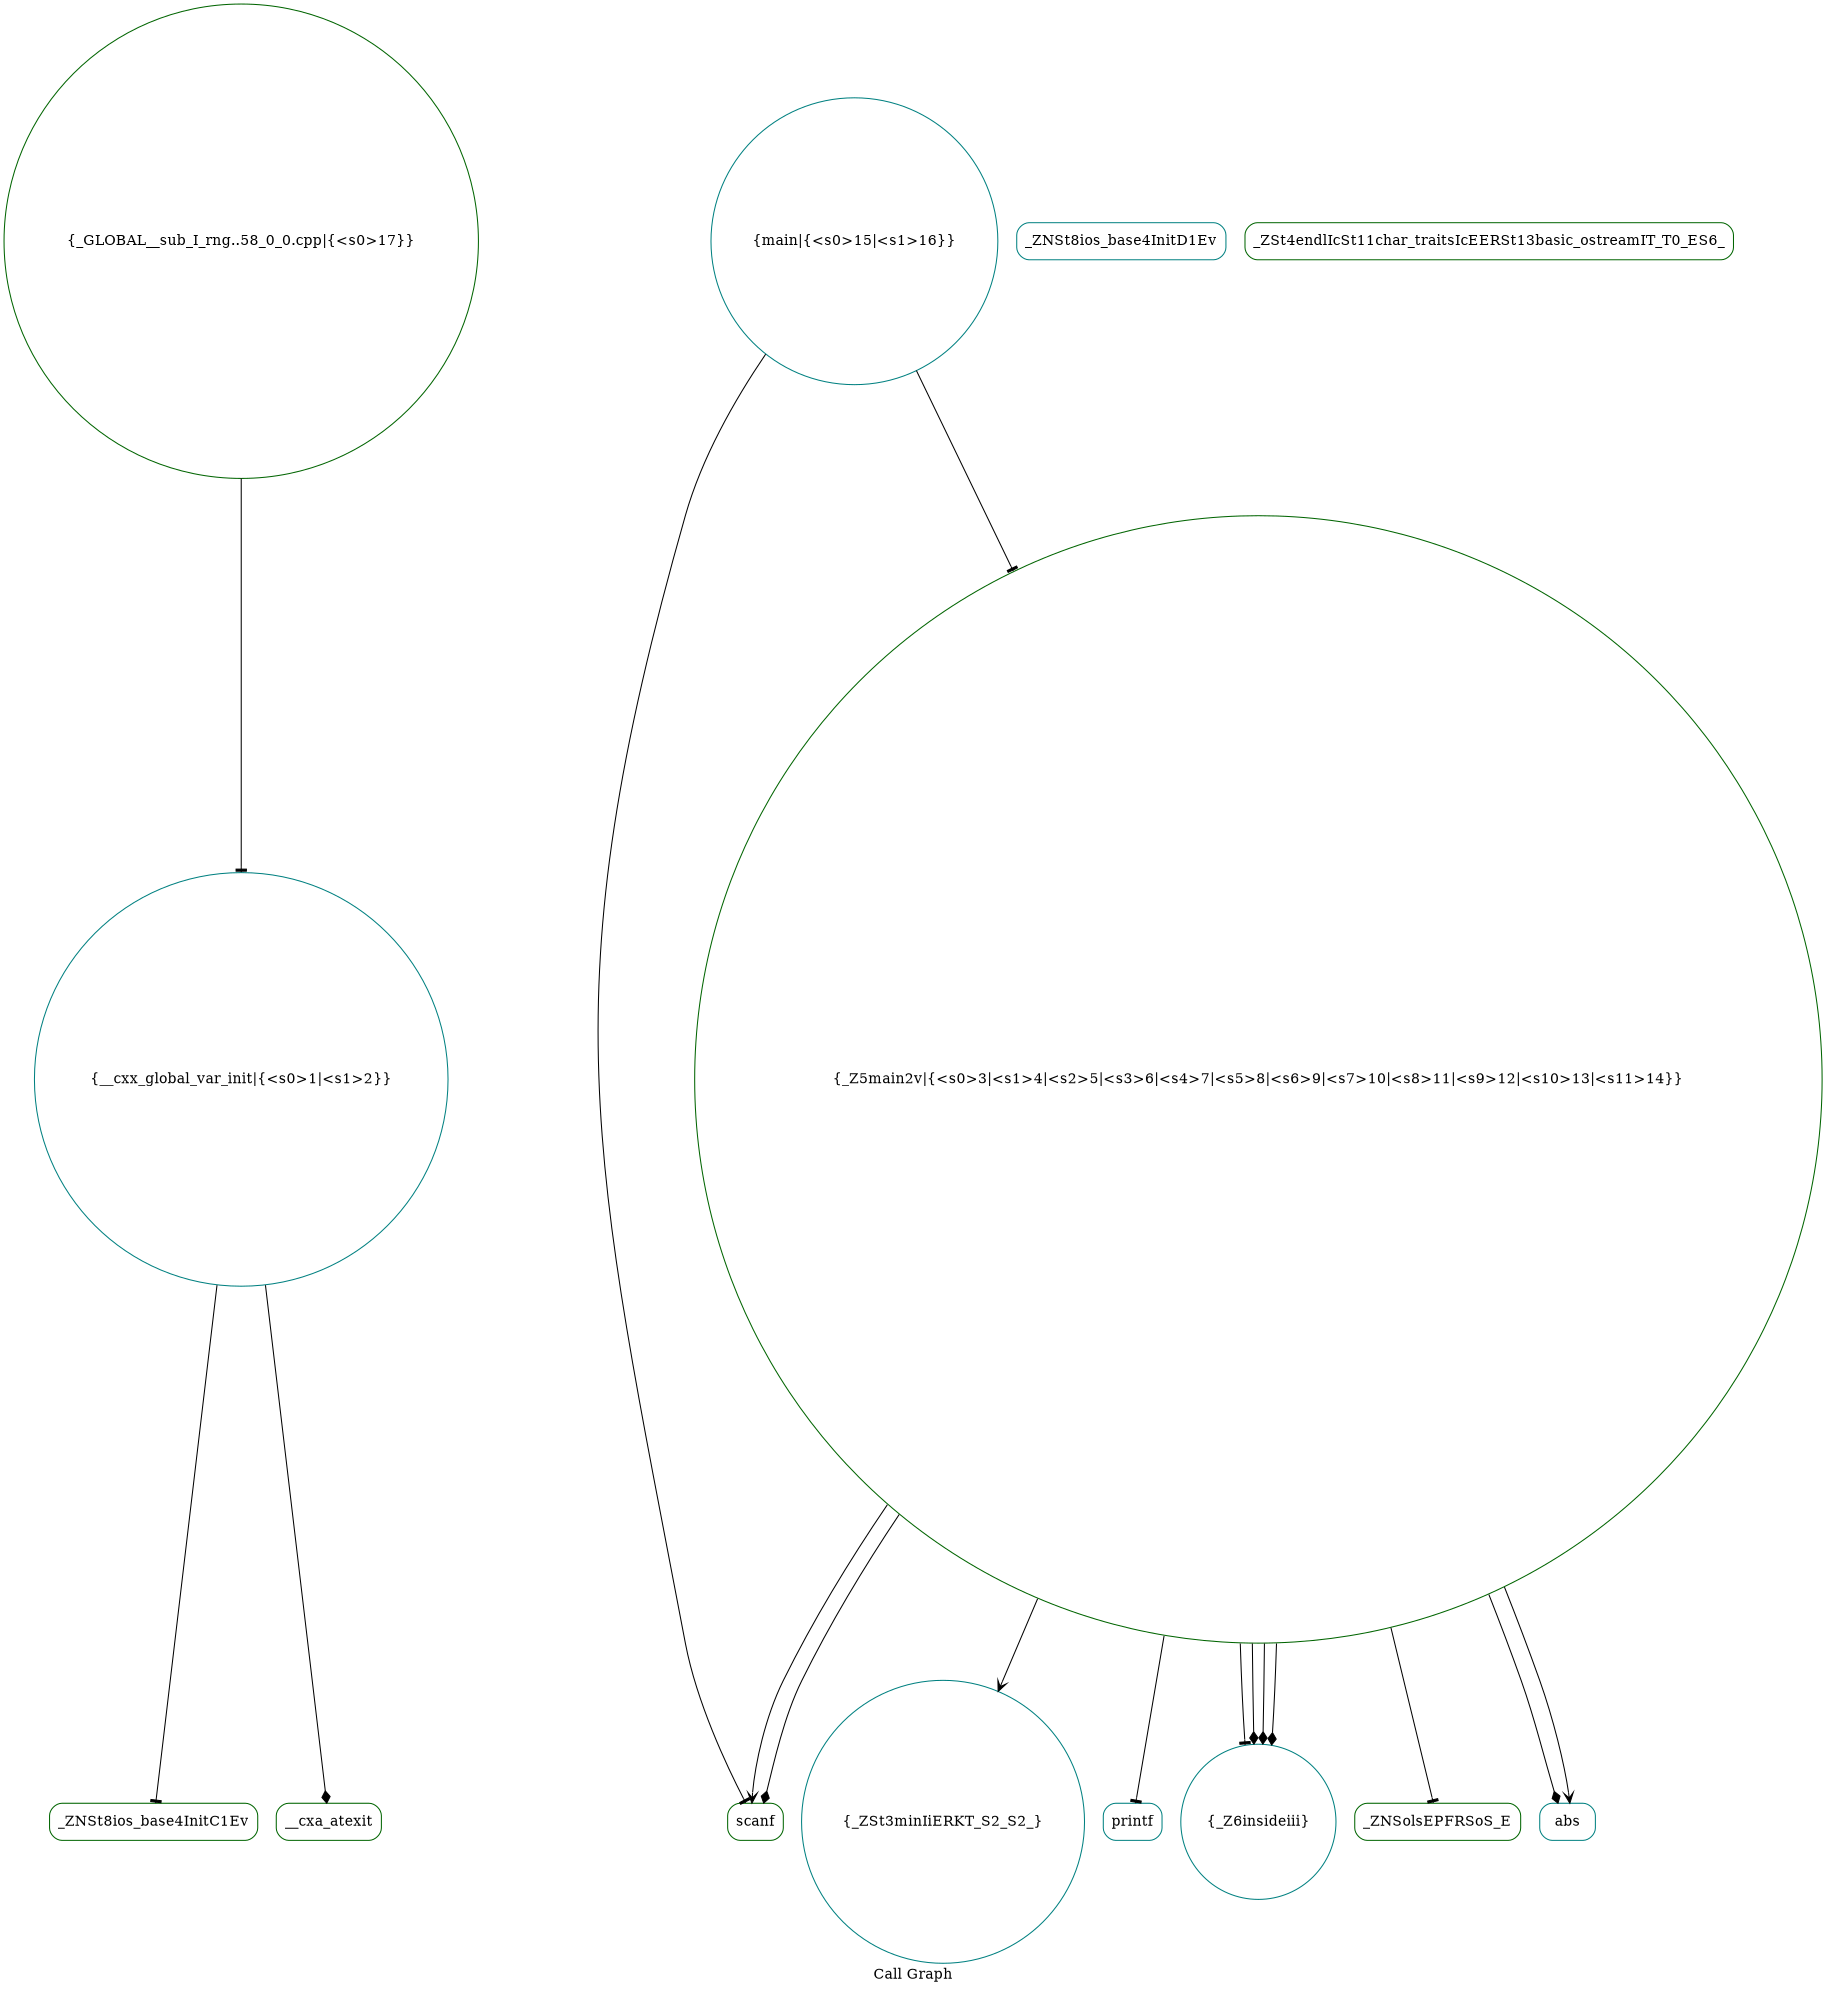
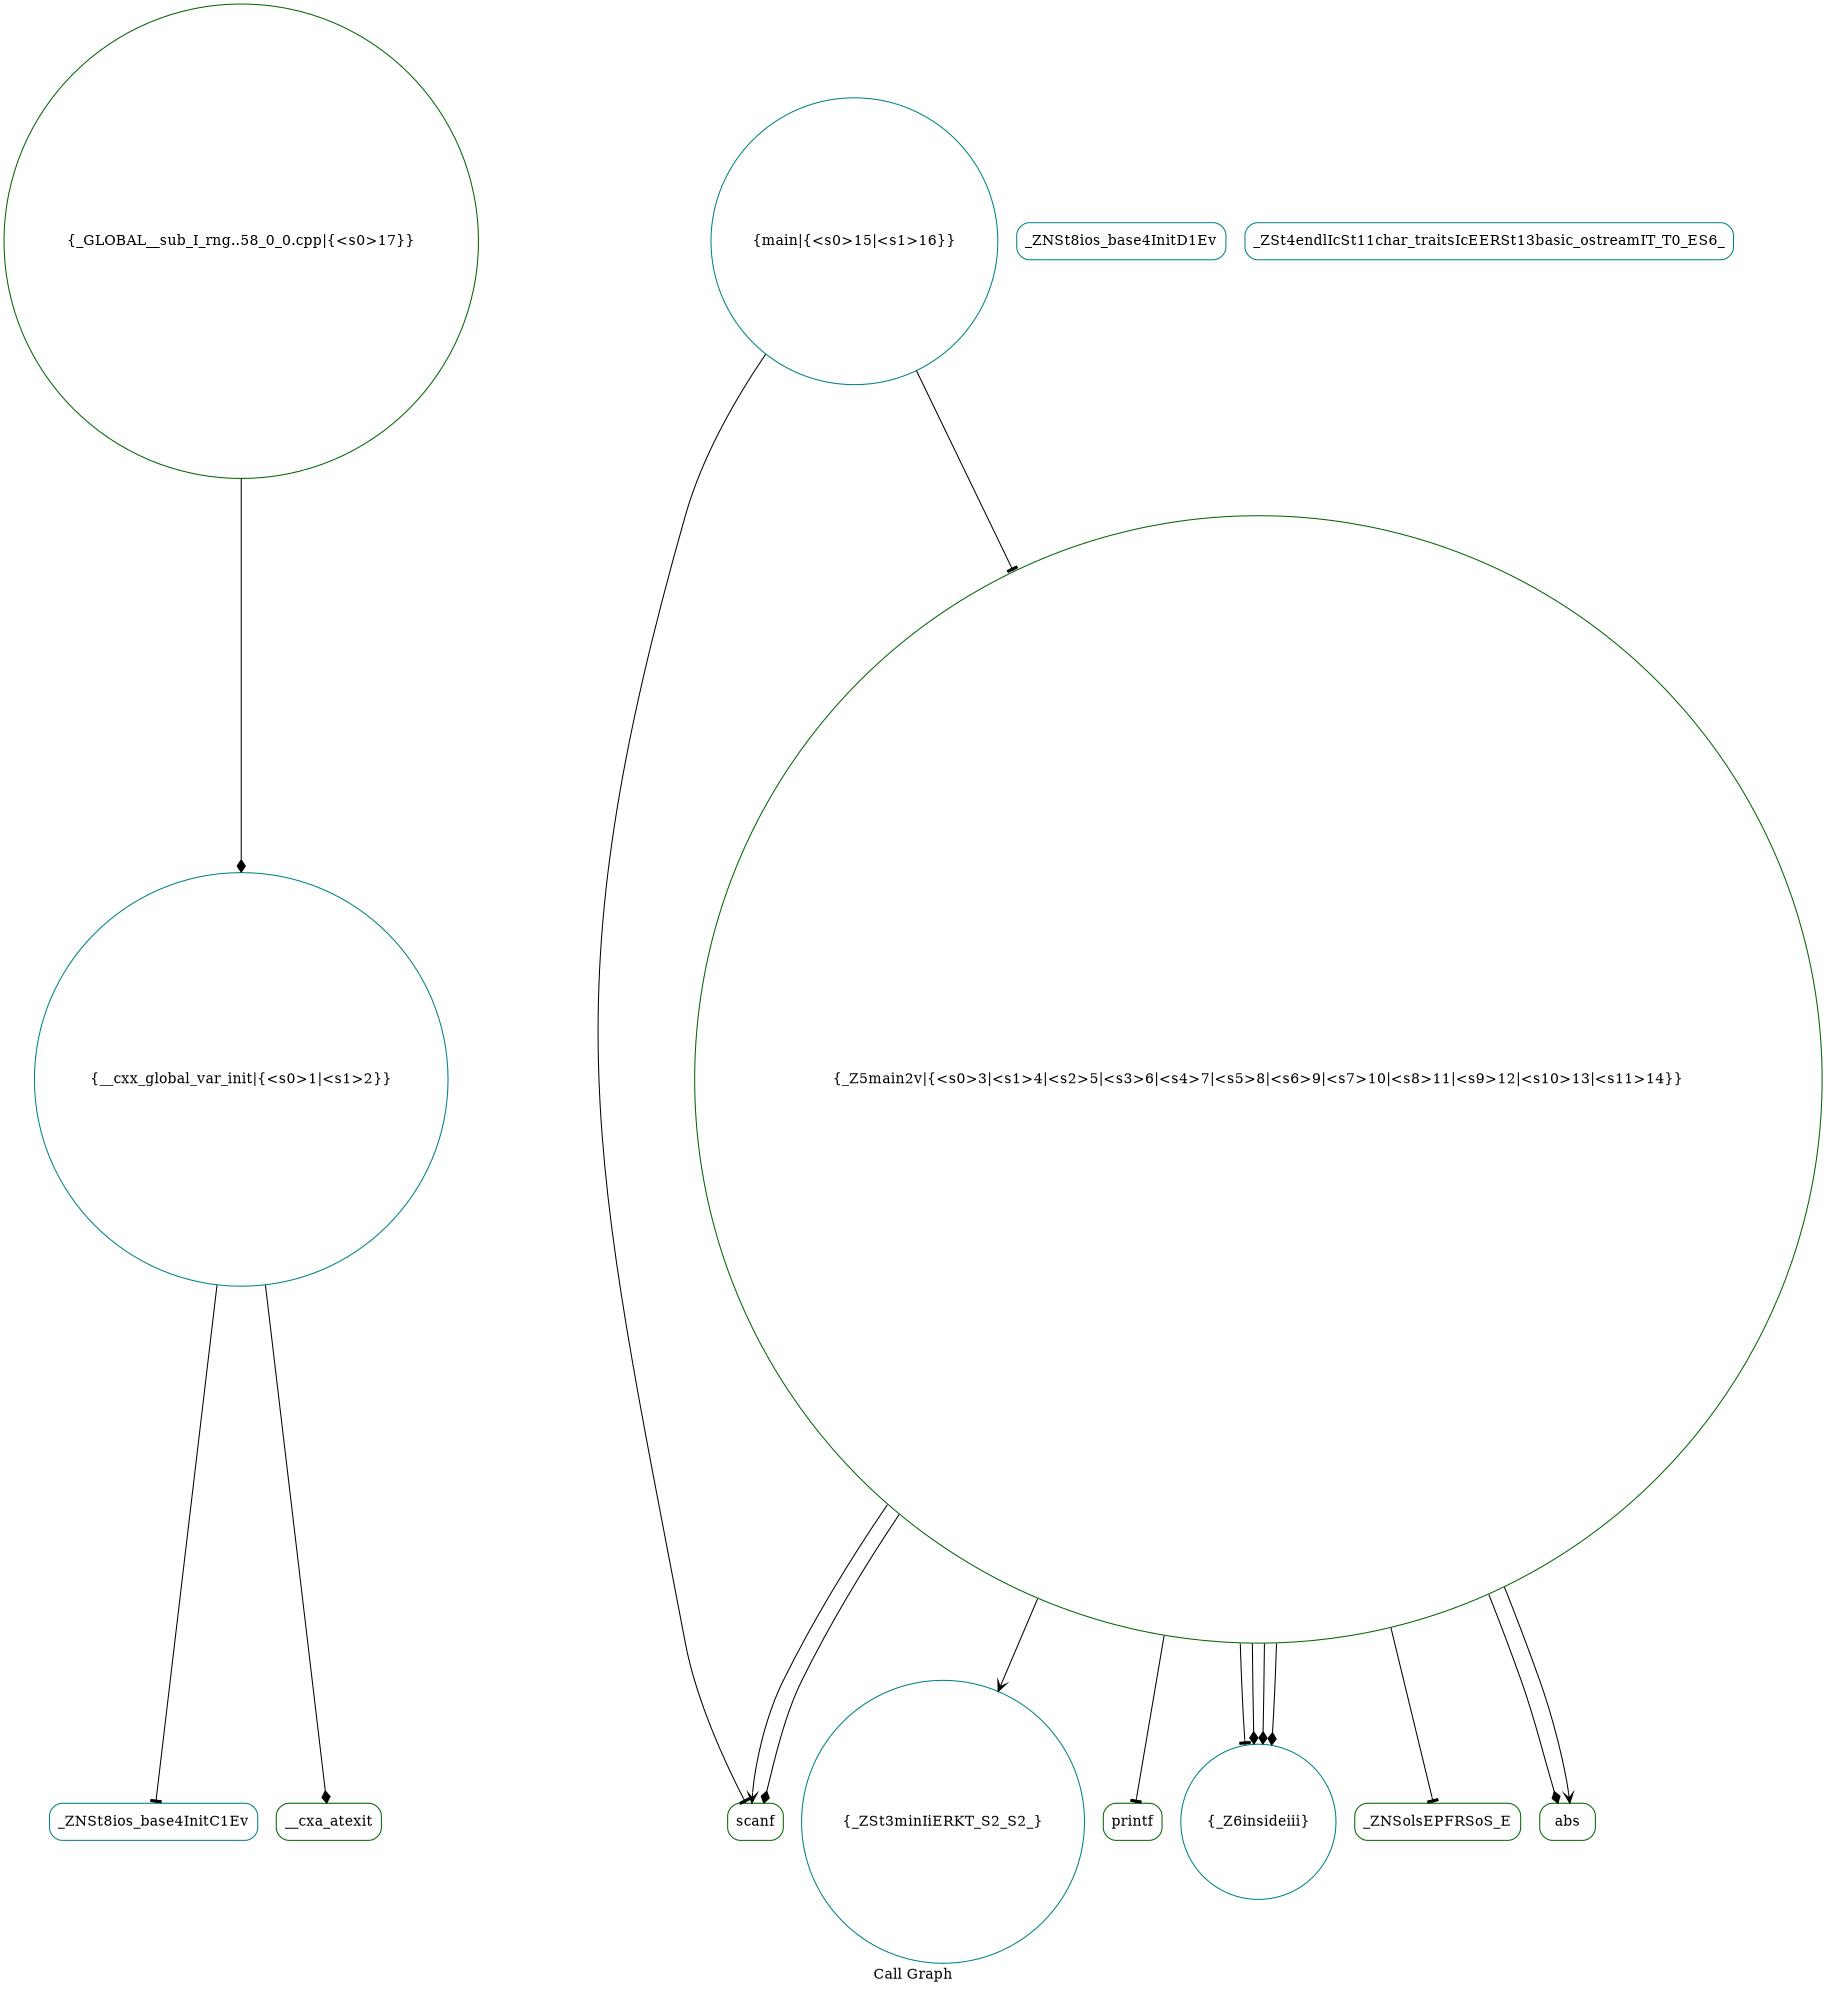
node "_ZSt4endlIcSt11char_traitsIcEERSt13basic_ostreamIT_T0_ES6_": color darkgreen -> teal
edge "{_GLOBAL__sub_I_rng..58_0_0.cpp|{<s0>17}}" -> "{__cxx_global_var_init|{<s0>1|<s1>2}}": arrowhead tee -> diamond
node "_ZNSt8ios_base4InitC1Ev": color darkgreen -> teal
node "printf": color teal -> darkgreen
node "abs": color teal -> darkgreen
